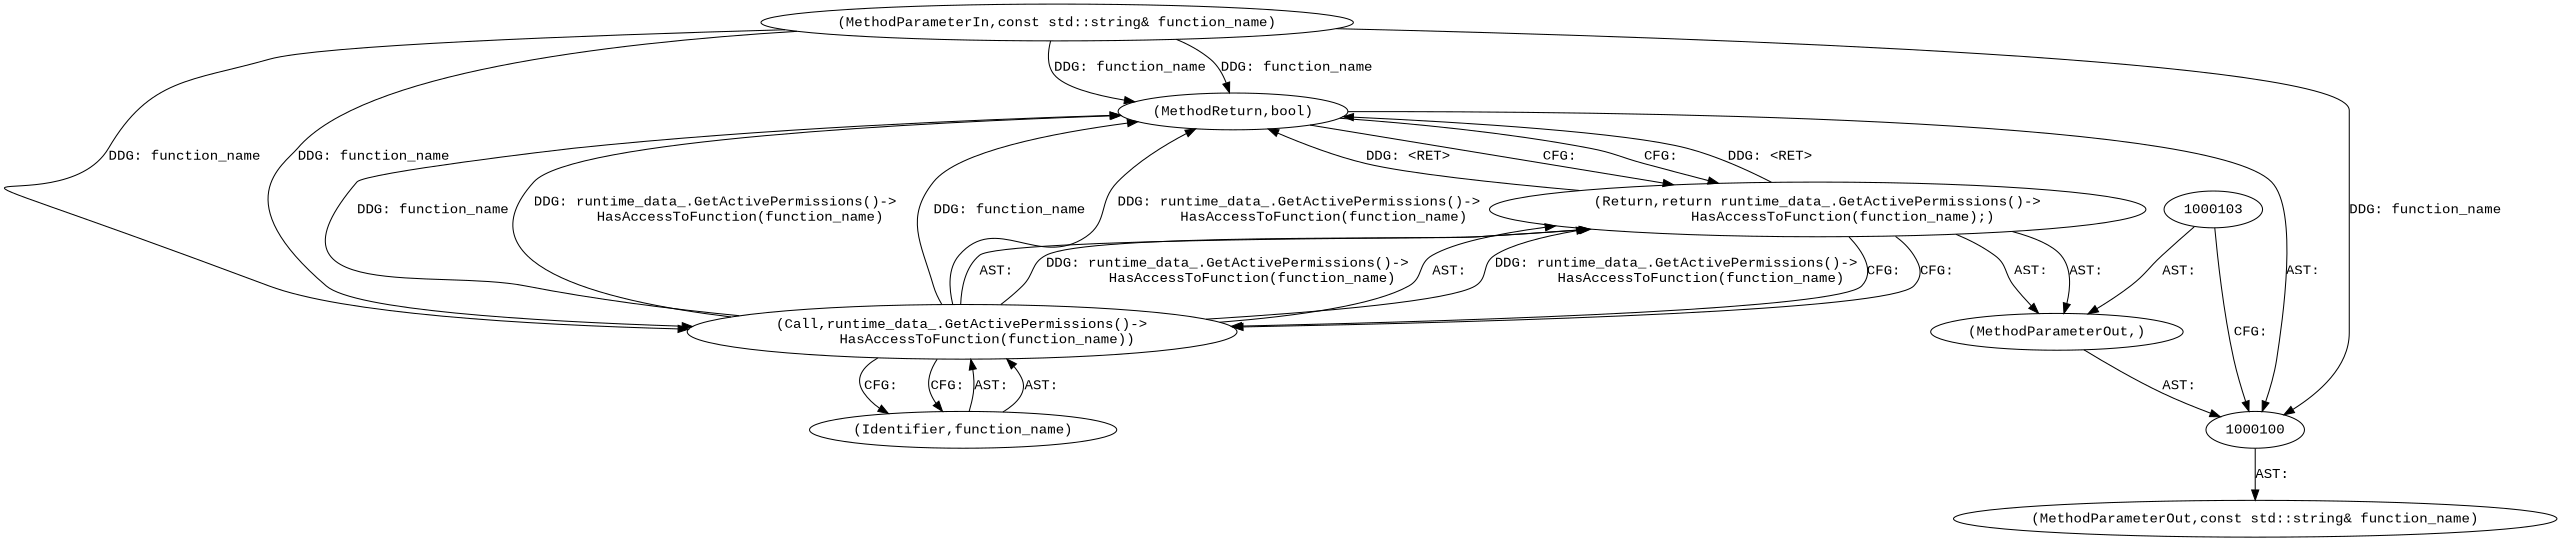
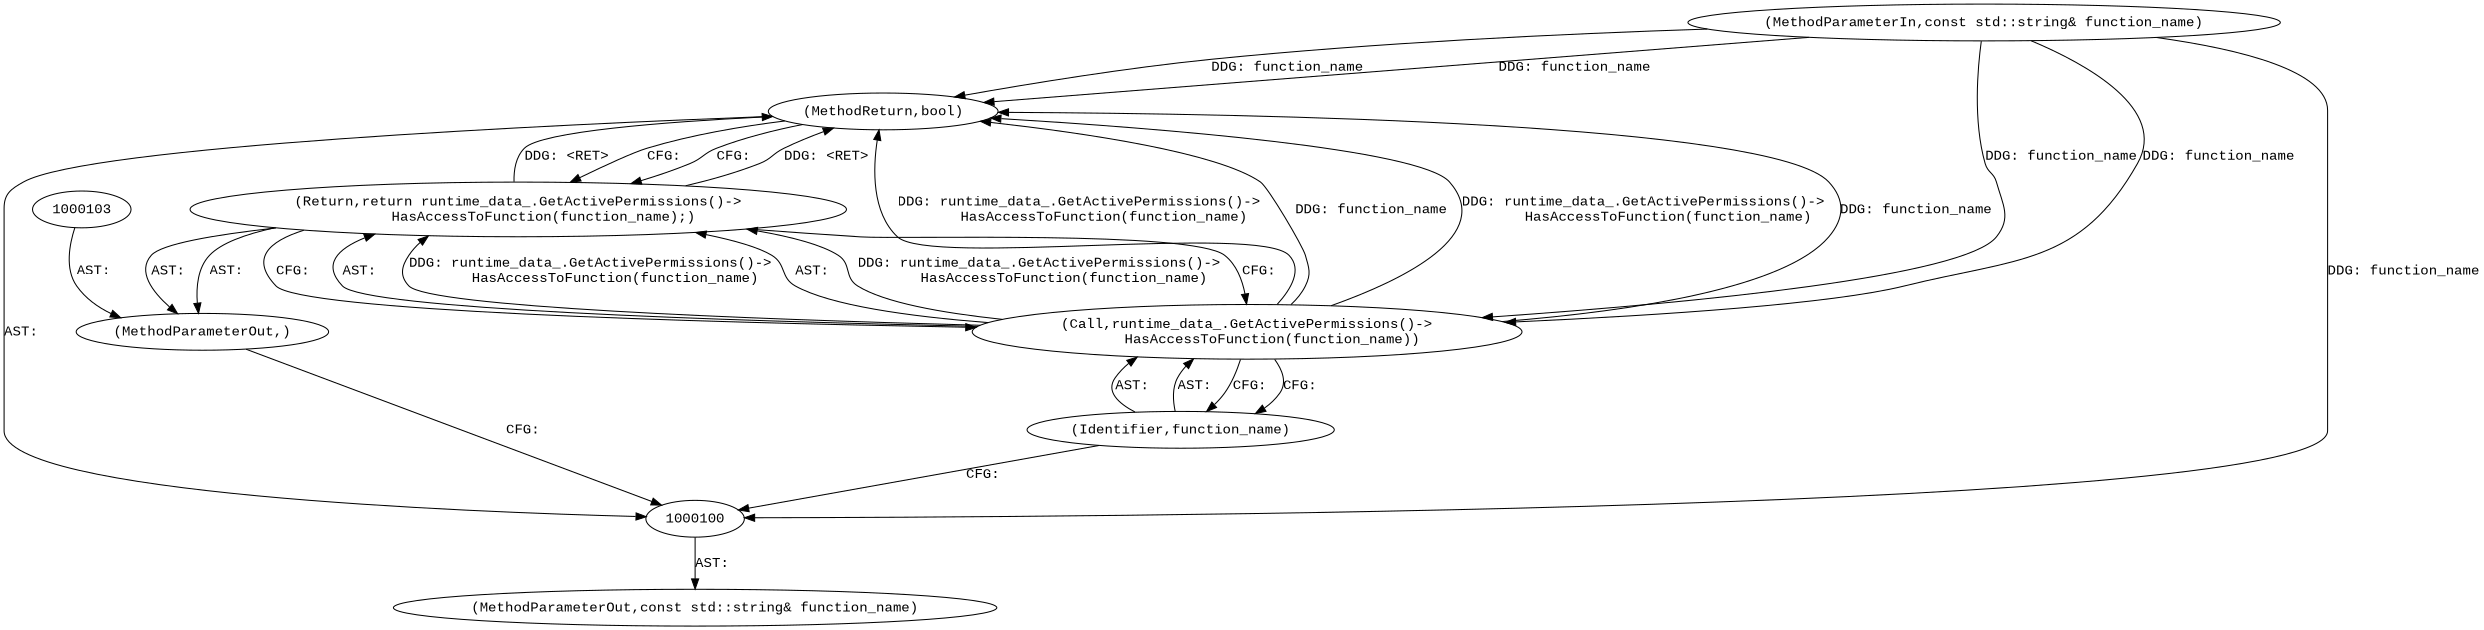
edge "1000103" -> "1000100": now "(Identifier,function_name)" -> "1000100"
edge "(MethodParameterOut,)" -> "1000100": label "AST: " -> "CFG: "
